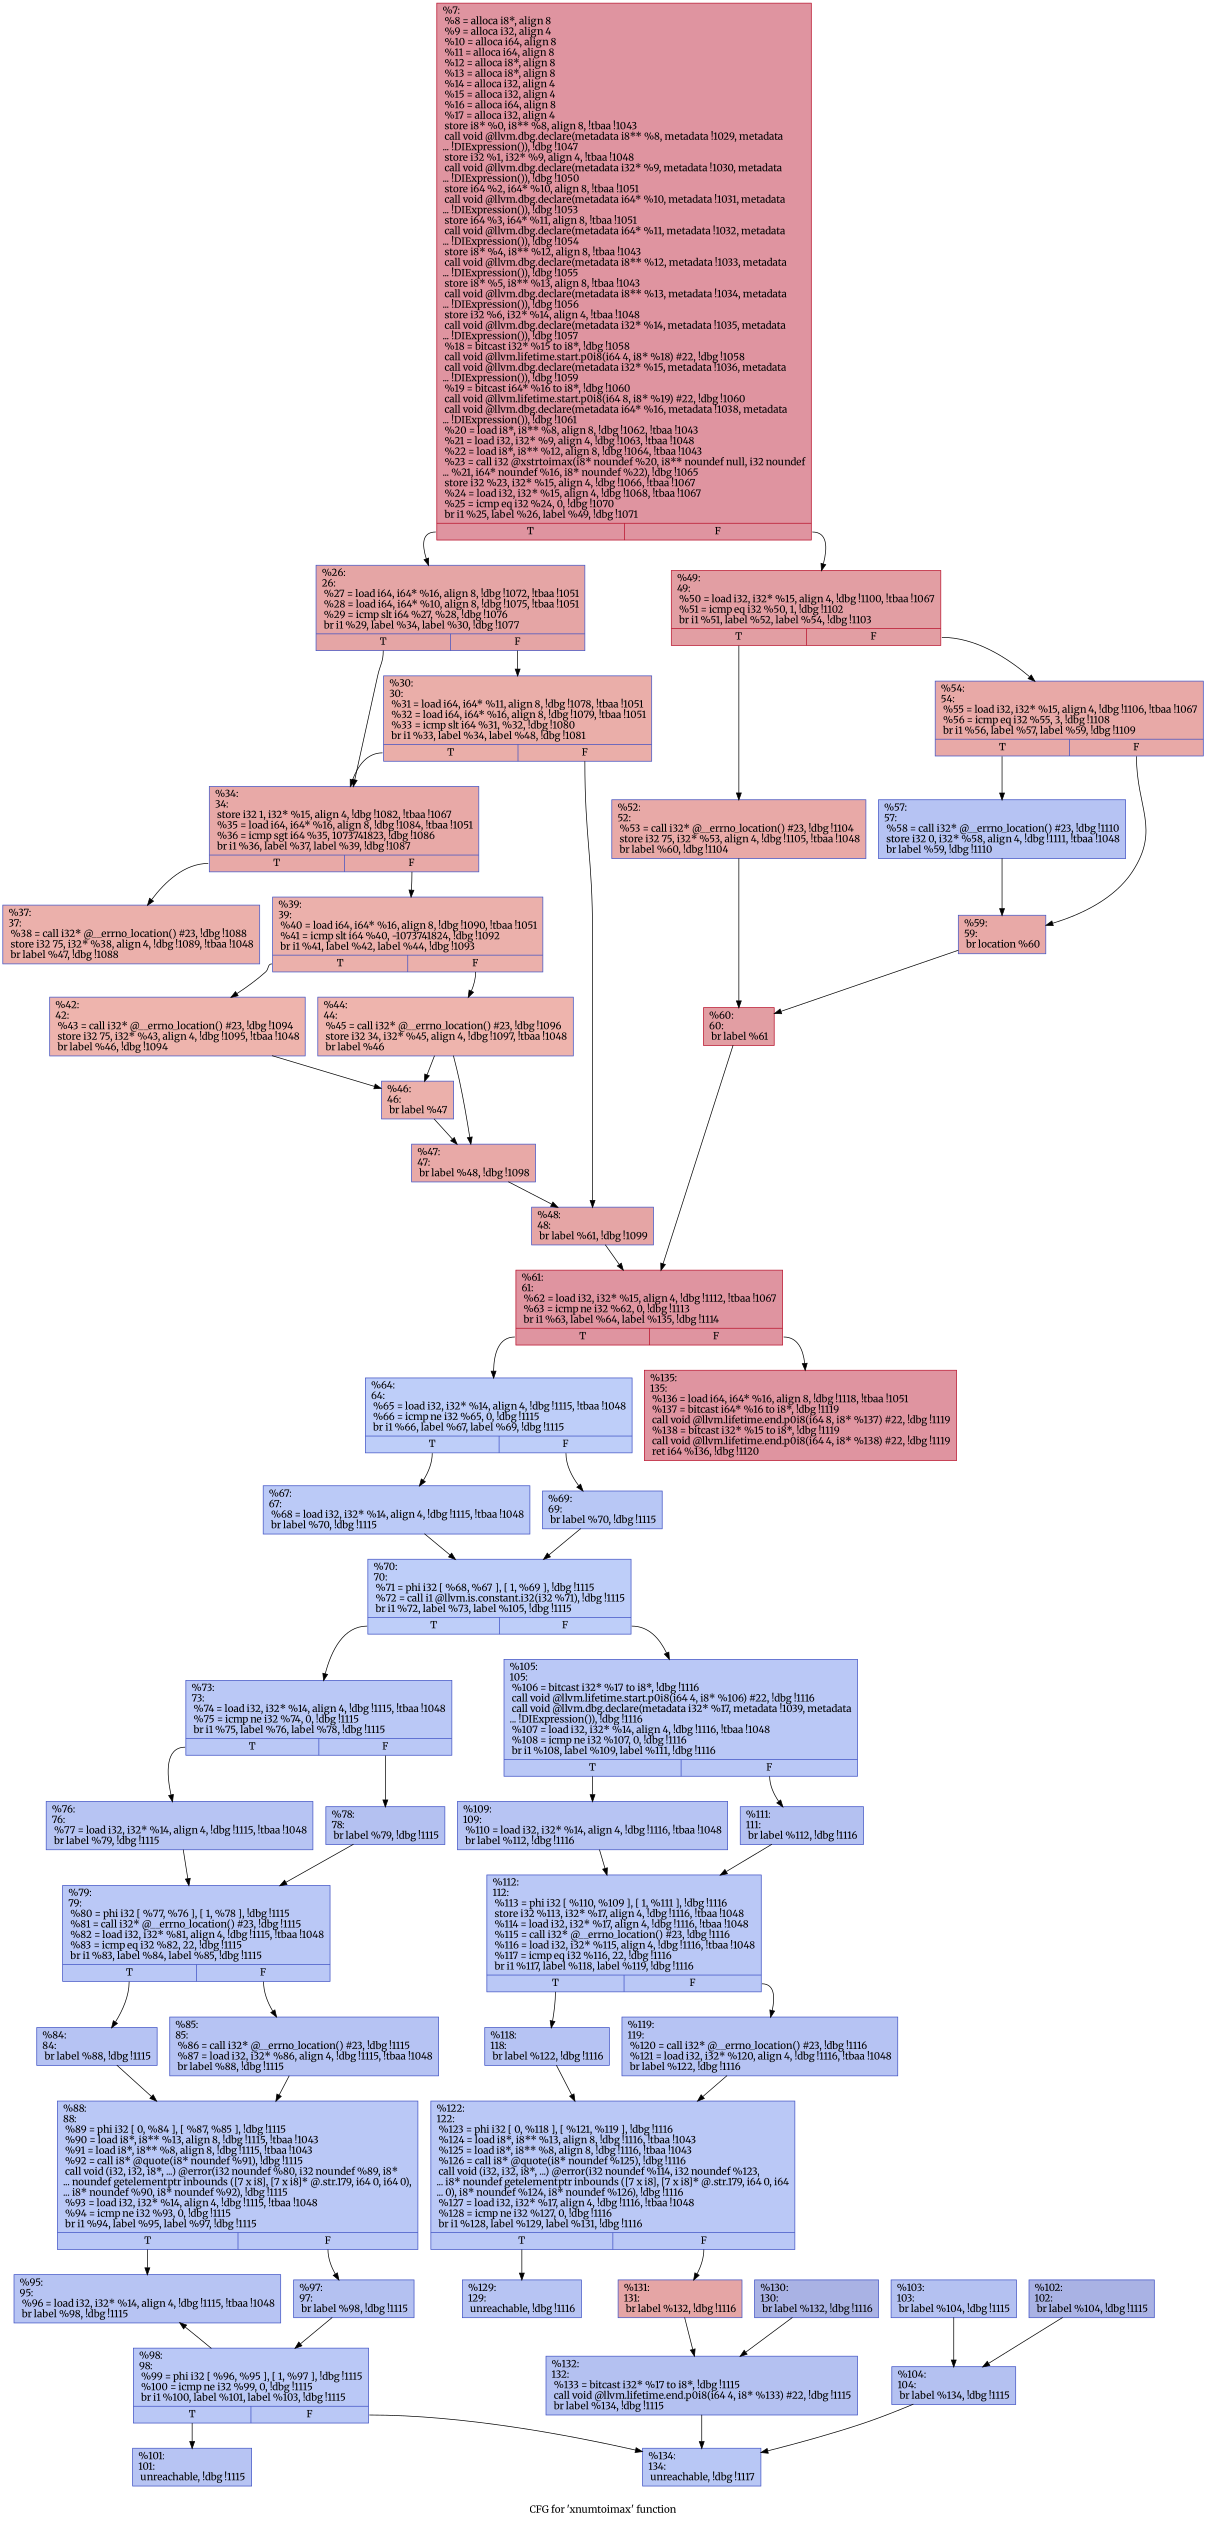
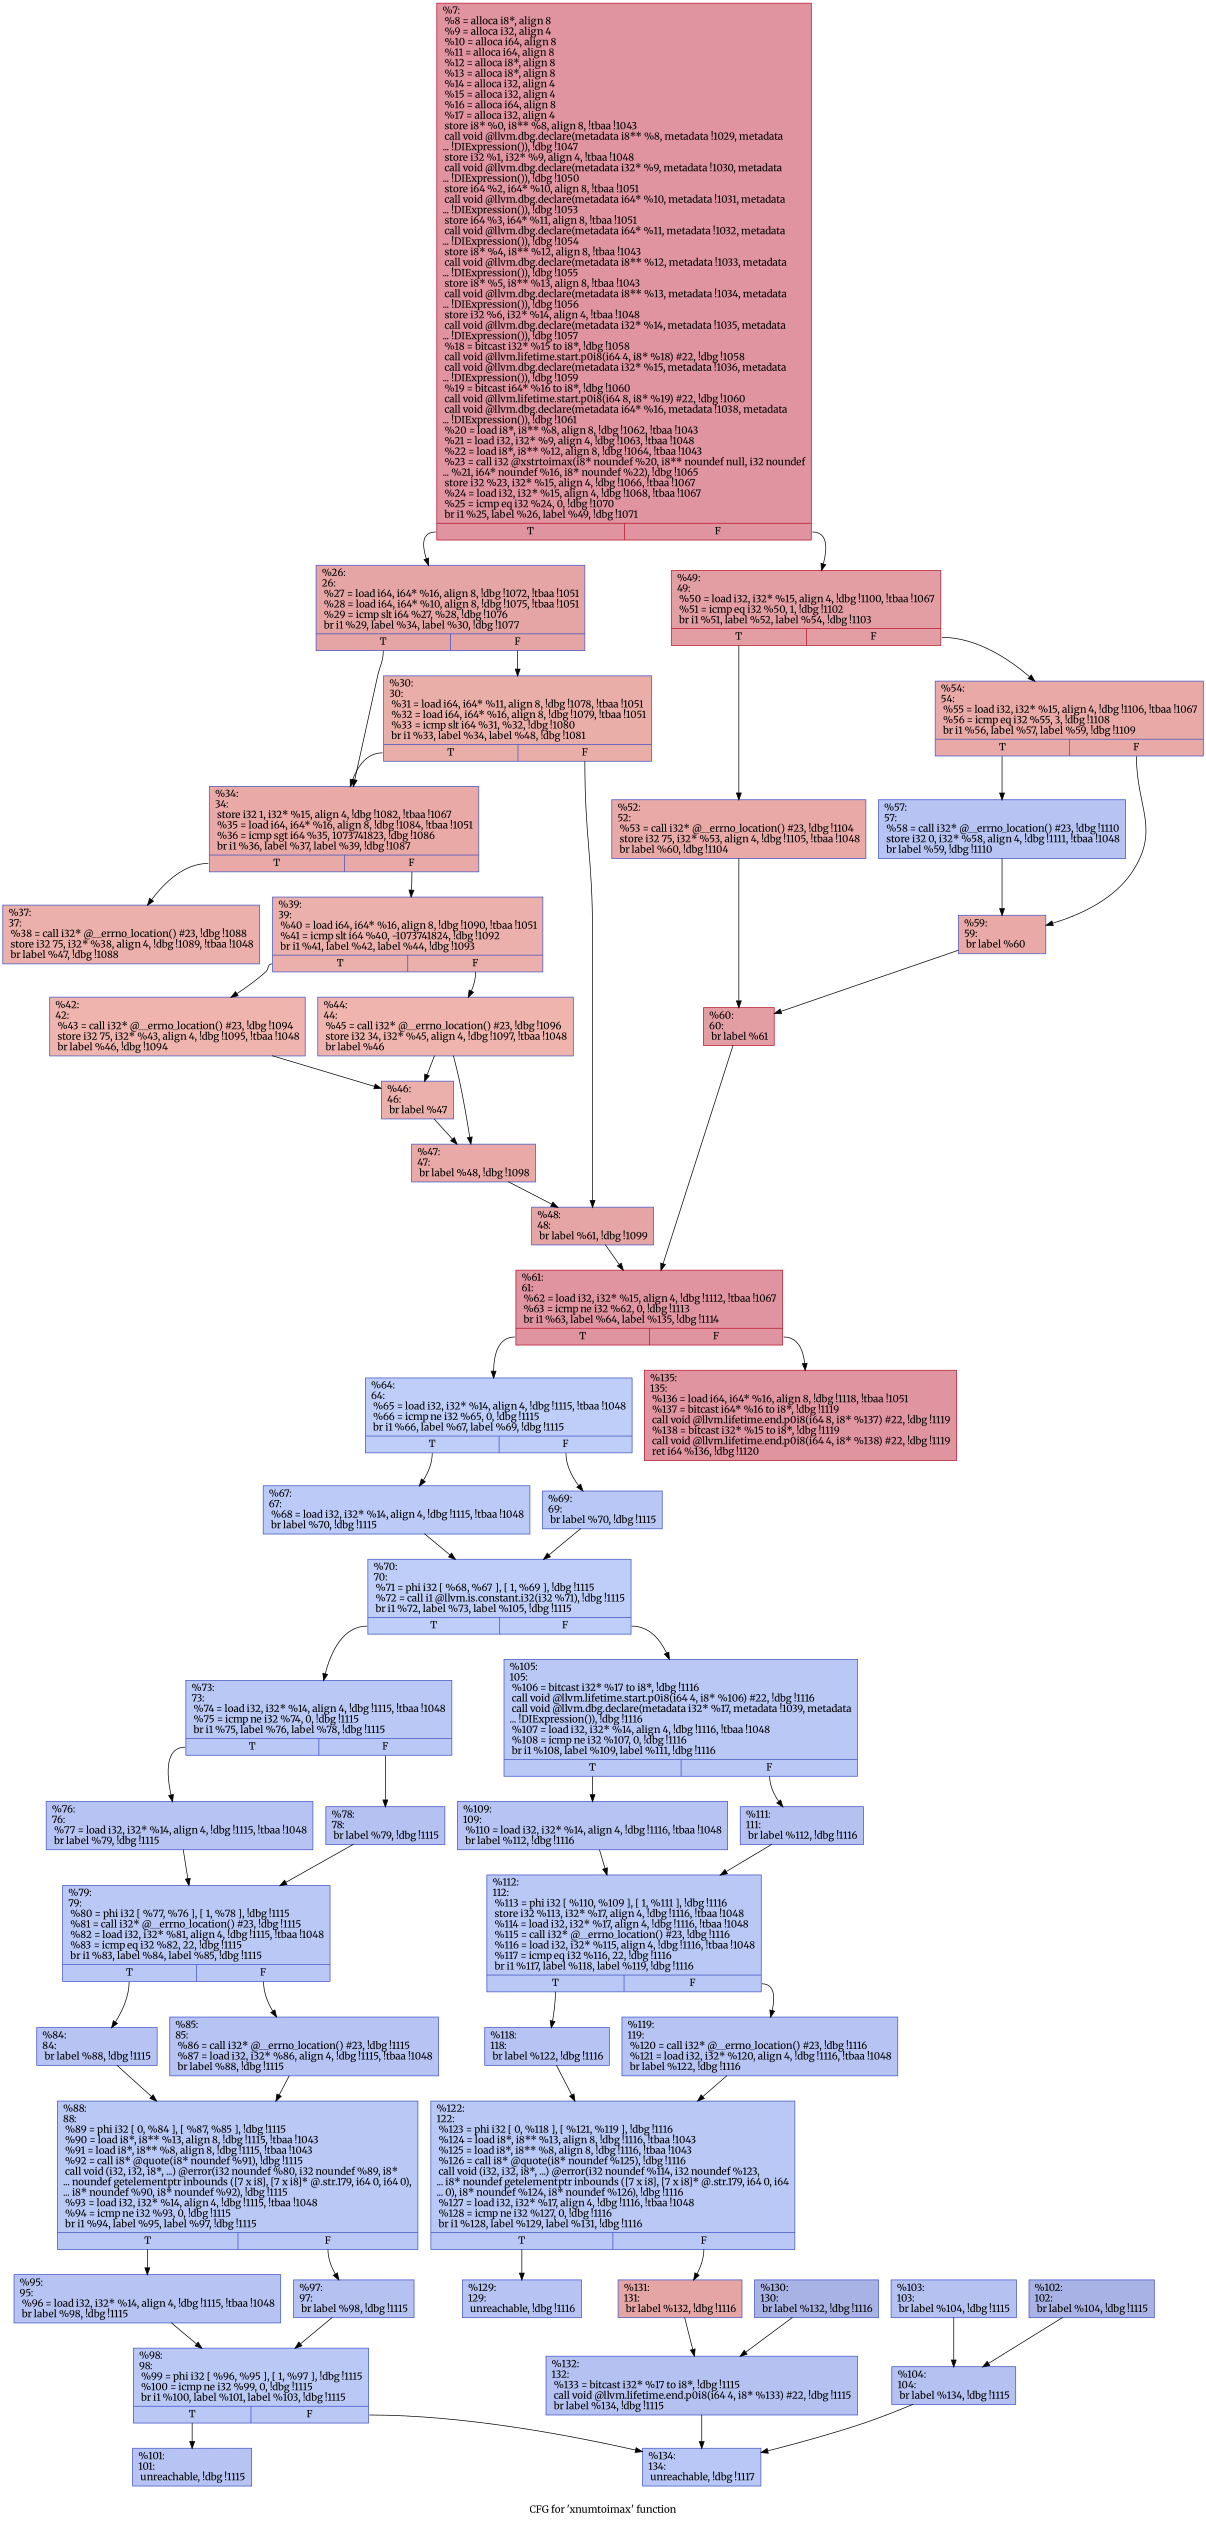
node "%59:": text "br location %60" -> "br label %60"
edge "%98:" -> "%95:": reversed
